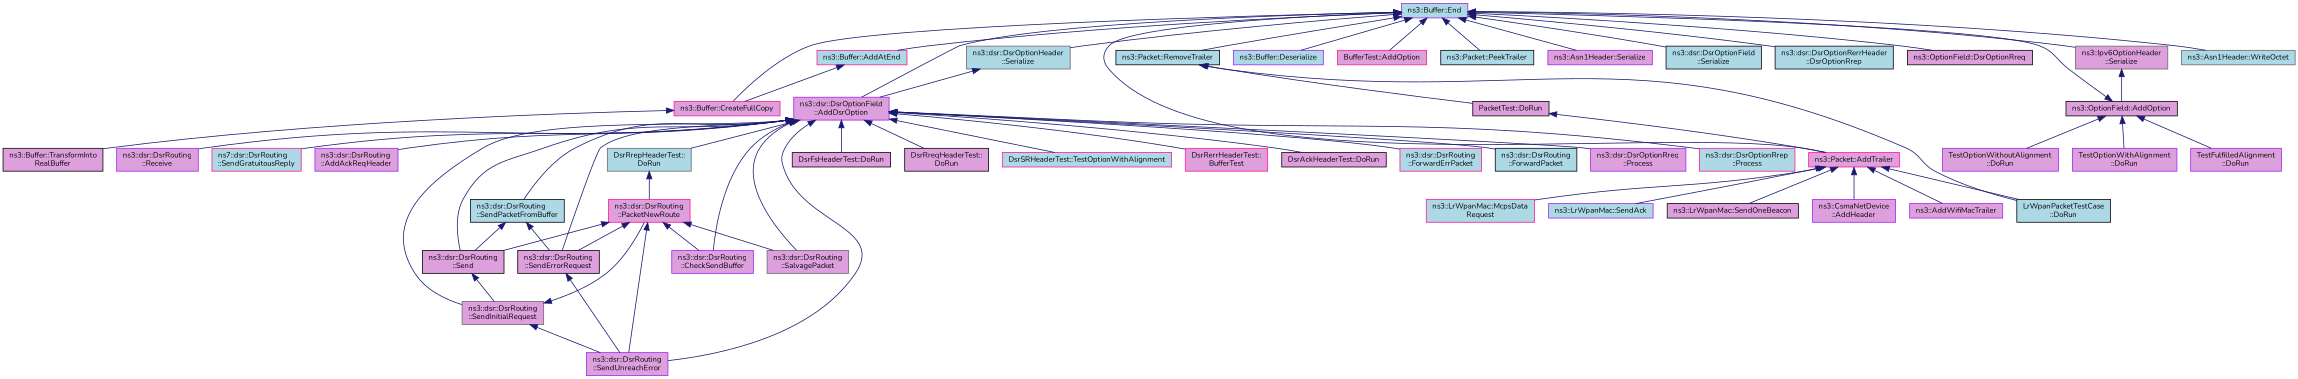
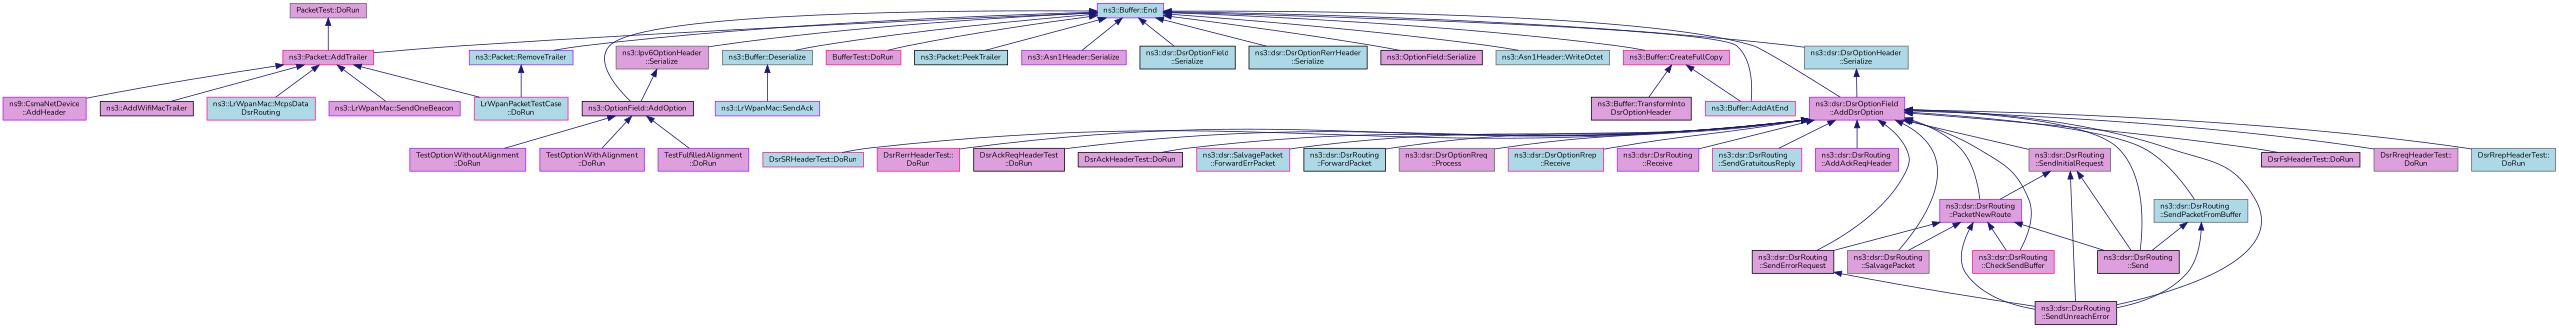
edge "ns3::Buffer::End" -> "ns3::OptionField::AddOption": reversed
node "ns3::Packet::RemoveTrailer": color black -> purple
node "ns3::Buffer::Deserialize": color purple -> gray40
node "BufferTest::AddOption": label "BufferTest::AddOption" -> "BufferTest::DoRun"
node "ns3::dsr::DsrOptionRerrHeader ::DsrOptionRrep": label "ns3::dsr::DsrOptionRerrHeader ::DsrOptionRrep" -> "ns3::dsr::DsrOptionRerrHeader ::Serialize"
node "ns3::OptionField::DsrOptionRreq": label "ns3::OptionField::DsrOptionRreq" -> "ns3::OptionField::Serialize"
edge "ns3::Buffer::CreateFullCopy" -> "ns3::Buffer::AddAtEnd": reversed
edge "PacketTest::DoRun" -> "ns3::Packet::RemoveTrailer": removed
node "PacketTest::DoRun": color black -> gray40
node "ns3::Buffer::TransformInto RealBuffer": label "ns3::Buffer::TransformInto RealBuffer" -> "ns3::Buffer::TransformInto DsrOptionHeader"
node "ns7::dsr::DsrRouting ::SendGratuitousReply": label "ns7::dsr::DsrRouting ::SendGratuitousReply" -> "ns3::dsr::DsrRouting ::SendGratuitousReply"
node "DsrRreqHeaderTest:: DoRun": color black -> gray40
node "DsrAckReqHeaderTest ::DoRun": added
node "DsrSRHeaderTest::TestOptionWithAlignment": label "DsrSRHeaderTest::TestOptionWithAlignment" -> "DsrSRHeaderTest::DoRun"
node "DsrRerrHeaderTest:: BufferTest": label "DsrRerrHeaderTest:: BufferTest" -> "DsrRerrHeaderTest:: DoRun"
node "ns3::dsr::DsrRouting ::ForwardErrPacket": label "ns3::dsr::DsrRouting ::ForwardErrPacket" -> "ns3::dsr::SalvagePacket ::ForwardErrPacket"
node "ns3::dsr::DsrOptionRreq ::Process": color purple -> gray40
node "ns3::dsr::DsrOptionRrep ::Process": label "ns3::dsr::DsrOptionRrep ::Process" -> "ns3::dsr::DsrOptionRrep ::Receive"
edge "ns3::LrWpanMac::SendAck" -> "ns3::Packet::AddTrailer": now "ns3::LrWpanMac::SendAck" -> "ns3::Buffer::Deserialize"
edge "ns3::dsr::DsrRouting ::PacketNewRoute" -> "DsrRrepHeaderTest:: DoRun": now "ns3::dsr::DsrRouting ::PacketNewRoute" -> "ns3::dsr::DsrOptionField ::AddDsrOption"
node "ns3::dsr::DsrRouting ::SendPacketFromBuffer": color black -> gray40
node "ns3::dsr::DsrRouting ::PacketNewRoute": color deeppink -> purple
node "ns3::LrWpanMac::McpsData Request": label "ns3::LrWpanMac::McpsData Request" -> "ns3::LrWpanMac::McpsData DsrRouting"
node "ns3::LrWpanMac::SendOneBeacon": color black -> purple
node "ns3::CsmaNetDevice ::AddHeader": label "ns3::CsmaNetDevice ::AddHeader" -> "ns9::CsmaNetDevice ::AddHeader"
node "ns3::AddWifiMacTrailer": color purple -> black
node "LrWpanPacketTestCase ::DoRun": color black -> deeppink
edge "ns3::dsr::DsrRouting ::SendErrorRequest" -> "ns3::dsr::DsrRouting ::SendPacketFromBuffer": now "ns3::dsr::DsrRouting ::SendUnreachError" -> "ns3::dsr::DsrRouting ::SendPacketFromBuffer"
node "ns3::dsr::DsrRouting ::CheckSendBuffer": color purple -> deeppink
edge "ns3::dsr::DsrRouting ::SendInitialRequest" -> "ns3::dsr::DsrRouting ::Send": reversed
node "ns3::dsr::DsrRouting ::SendUnreachError": color purple -> black
